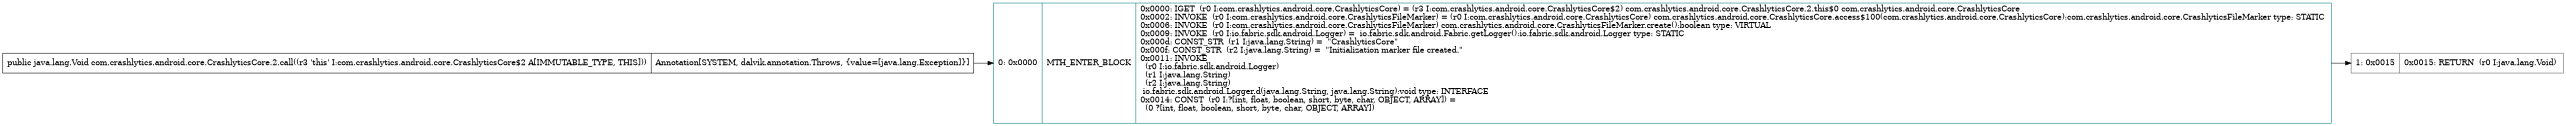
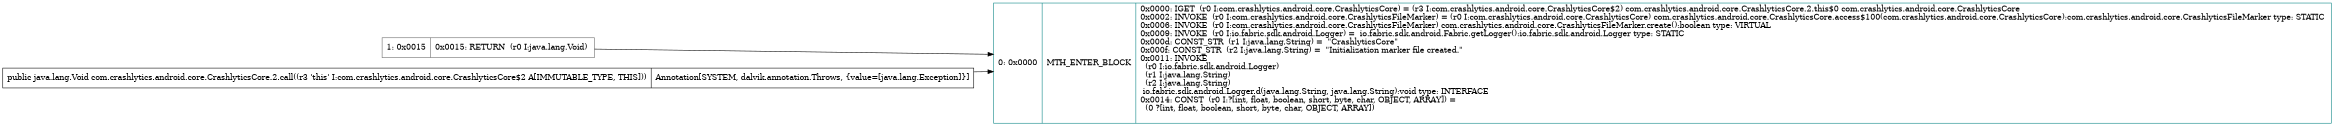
edge "0: 0x0000" -> "1: 0x0015": reversed
